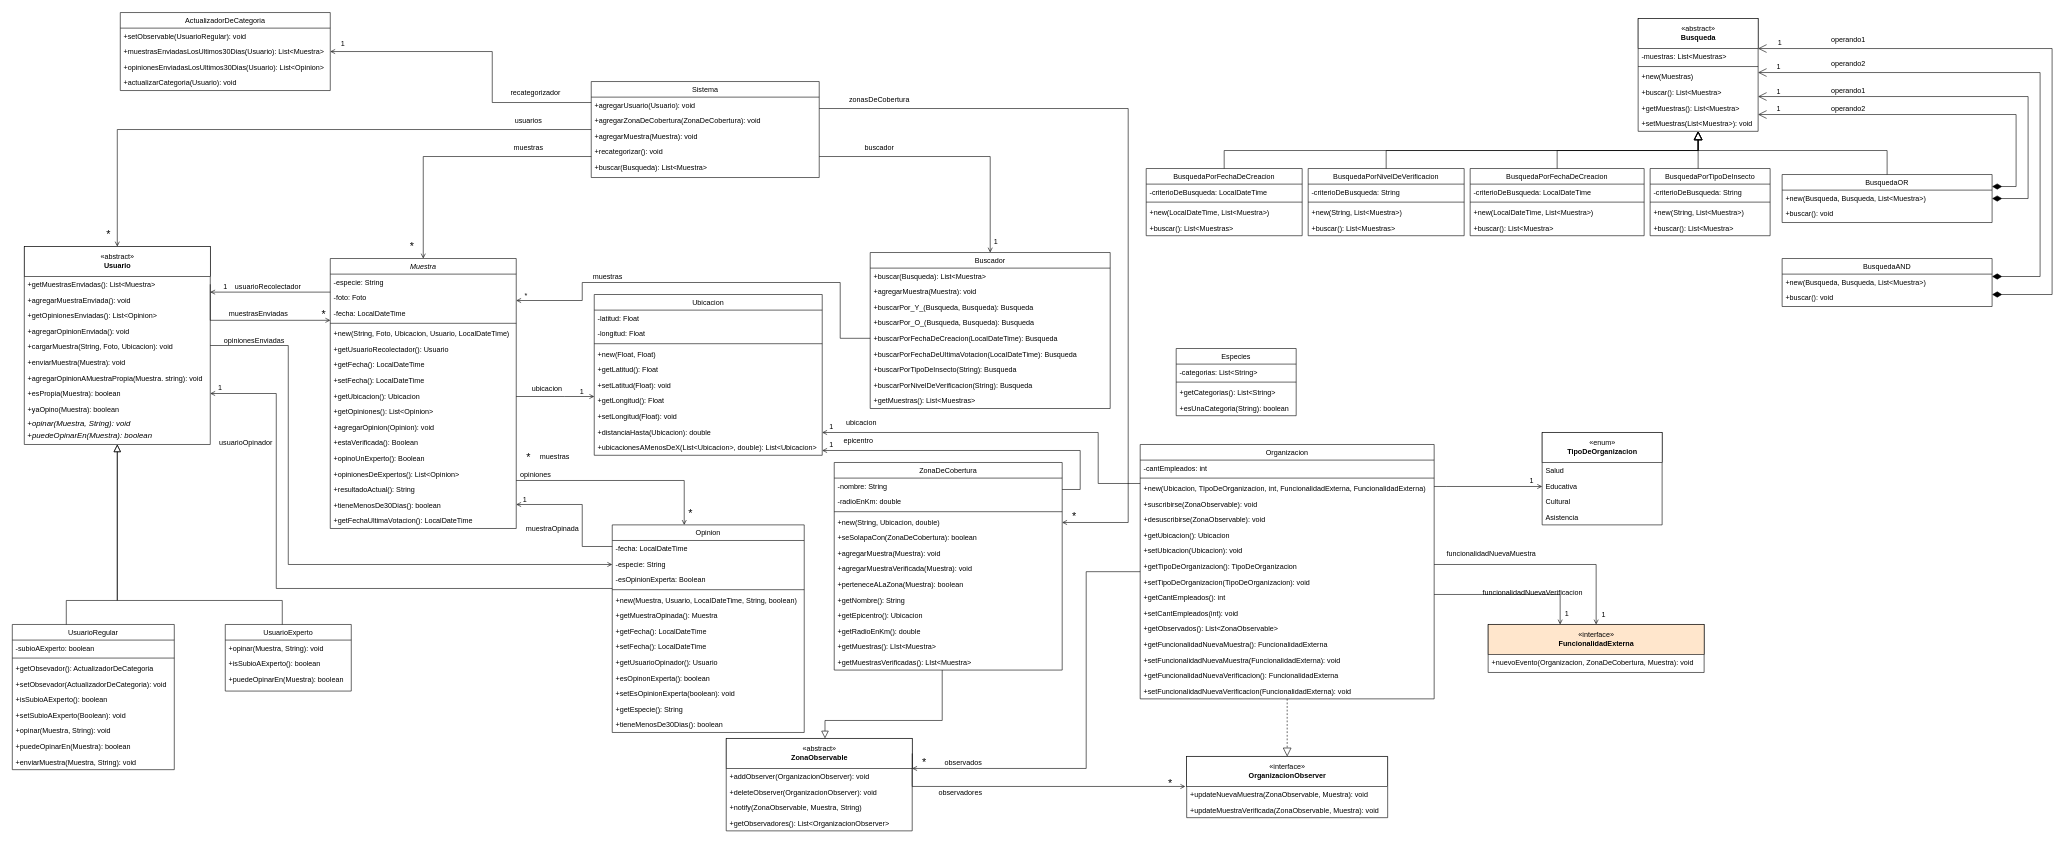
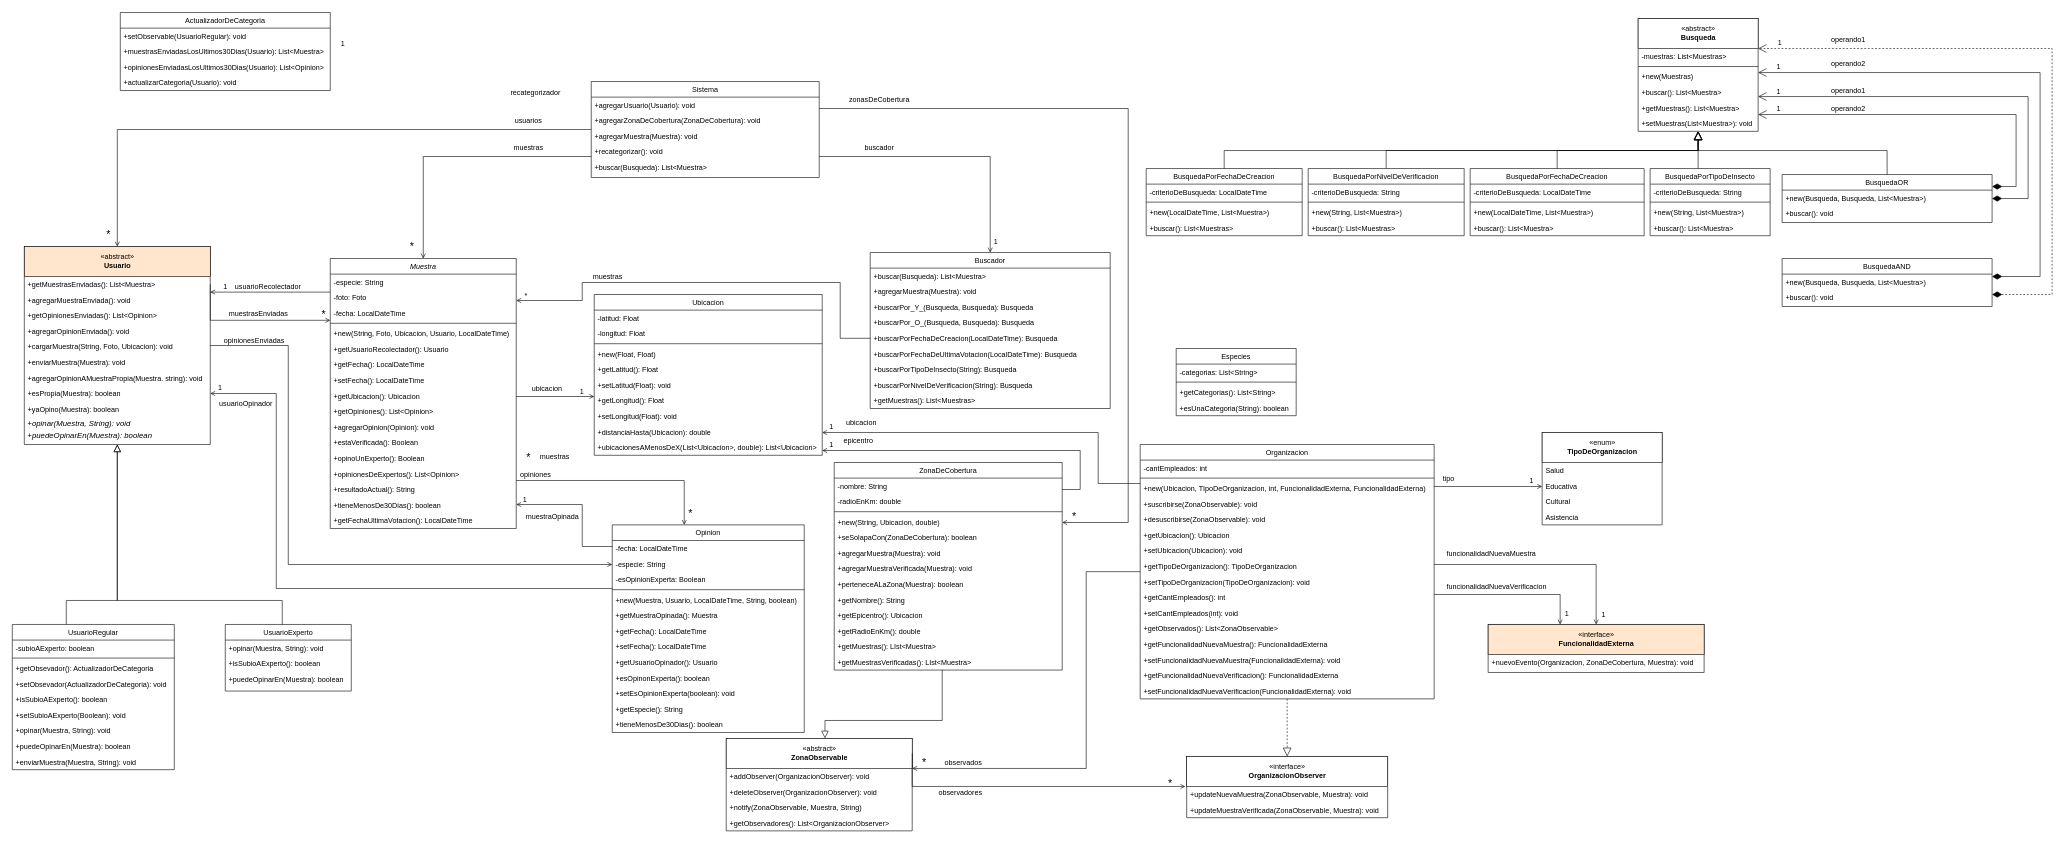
edge "«abstract» Busqueda" -- "BusquedaAND": style solid -> dashed
edge "Sistema" -> "ActualizadorDeCategoria": removed
node "«abstract» Usuario": fillcolor #ffffff -> #ffe6cc
node "usuarioOpinador": moved (246, 442) -> (246, 403)
node "tipo": added
node "muestraOpinada": moved (552, 528) -> (552, 516)
node "funcionalidadNuevaVerificacion": moved (1533, 593) -> (1497, 587)
